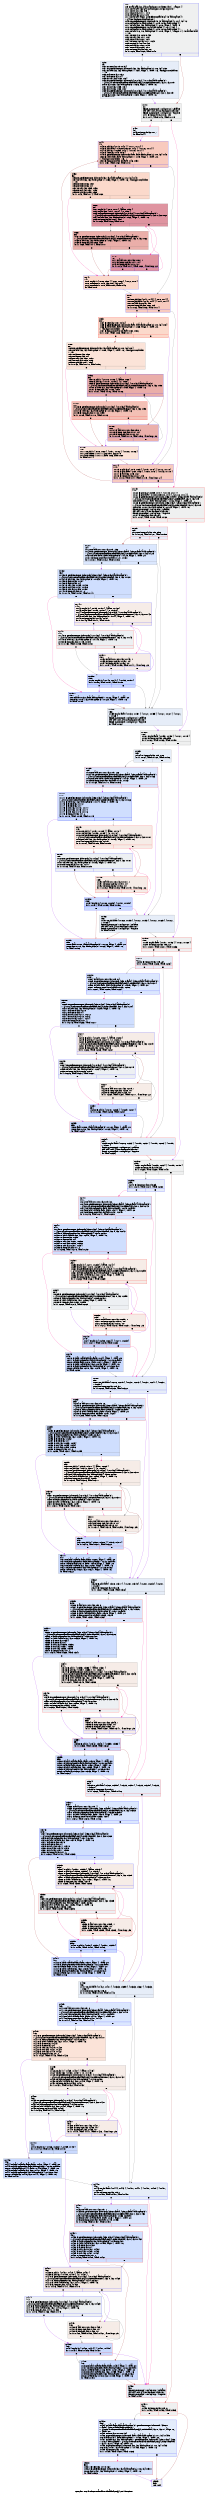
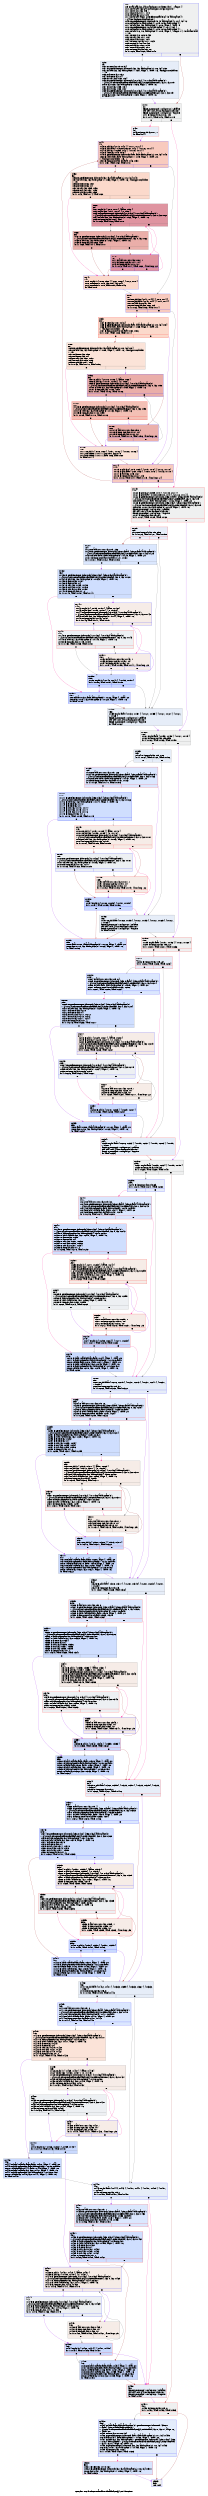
node "%42:": text "%43 = icmp slt i32 %7, 1" -> "%43 = icmp ult i32 %7, 1"
